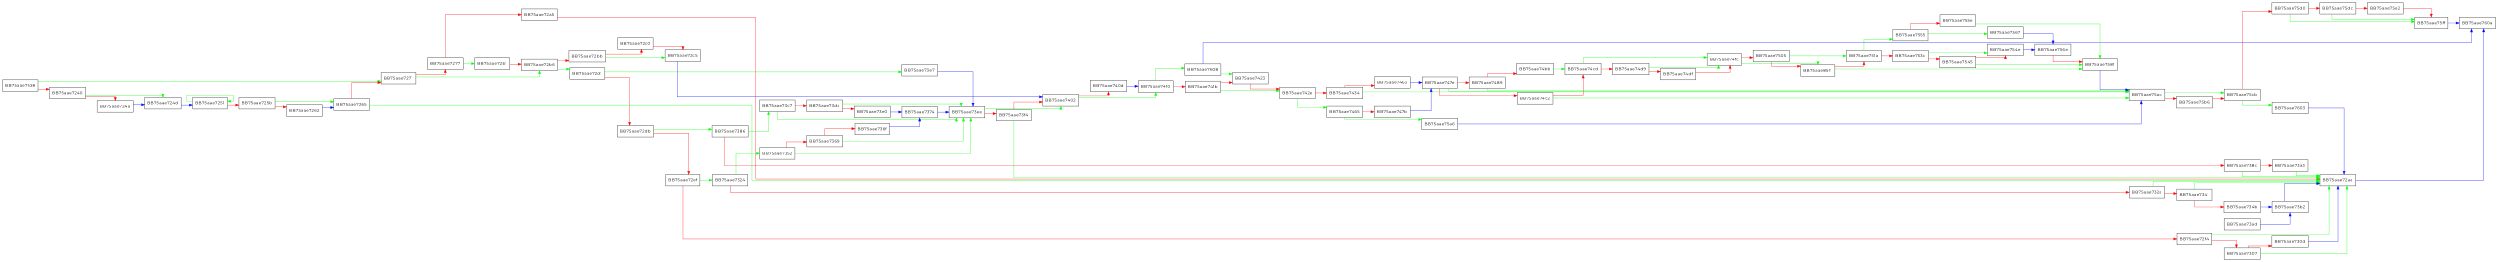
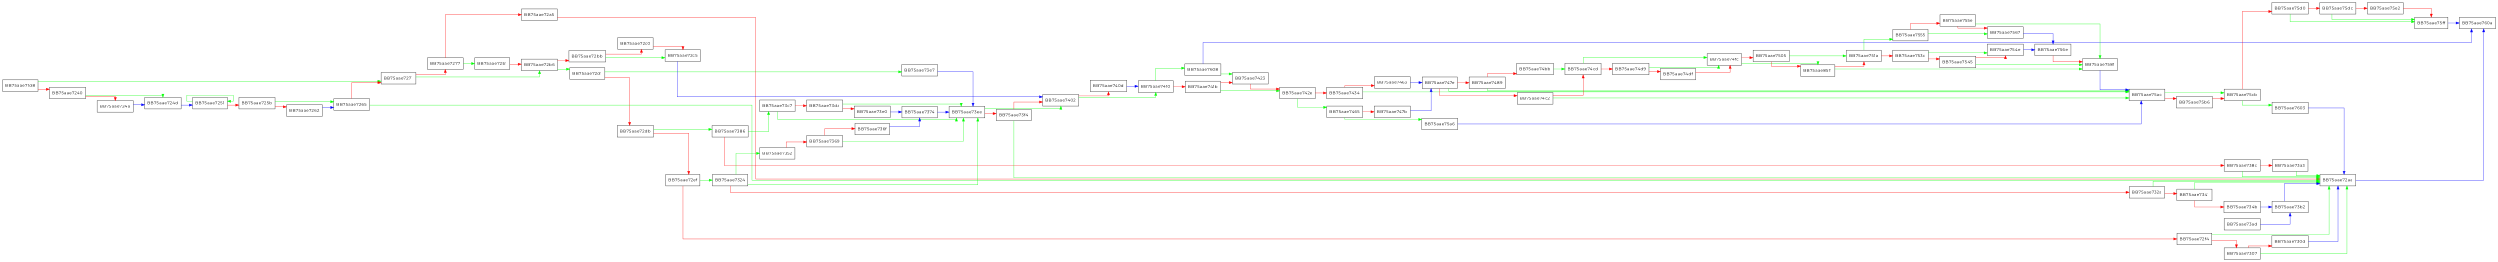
edge "BB75aae755e" -> "BB75aae7567": added
edge "BB75aae7352" -> "BB75aae73ee": now "BB75aae7324" -> "BB75aae73ee"
